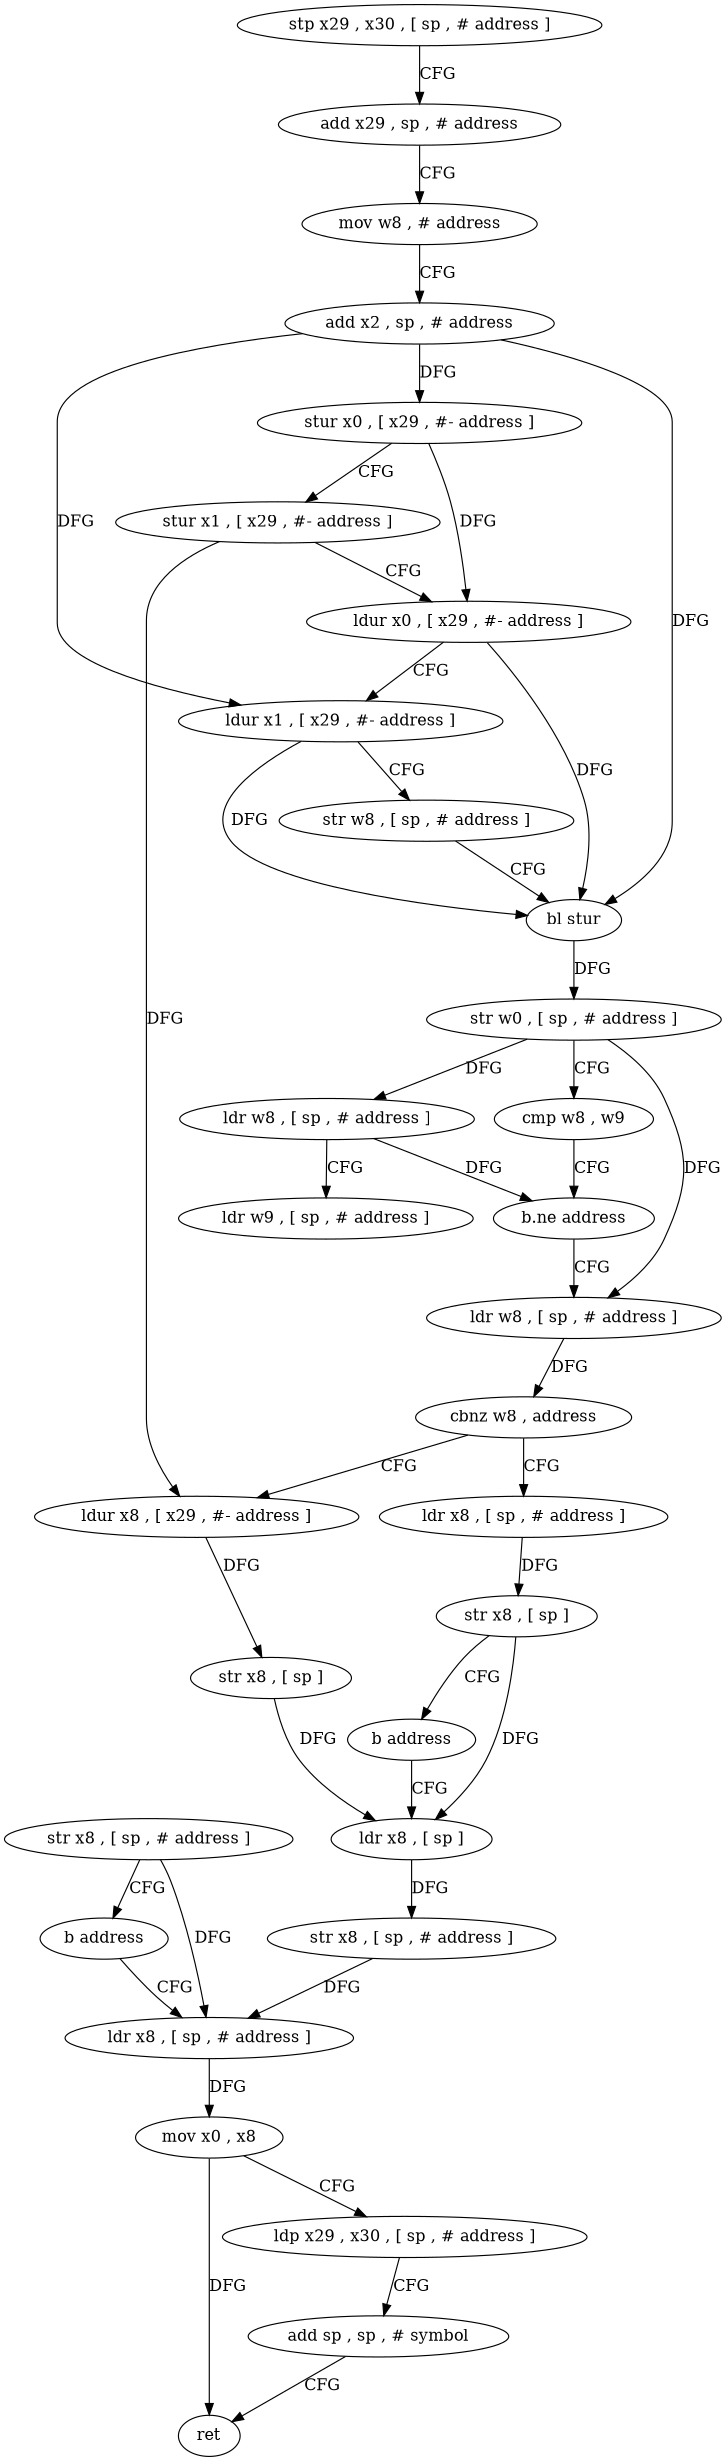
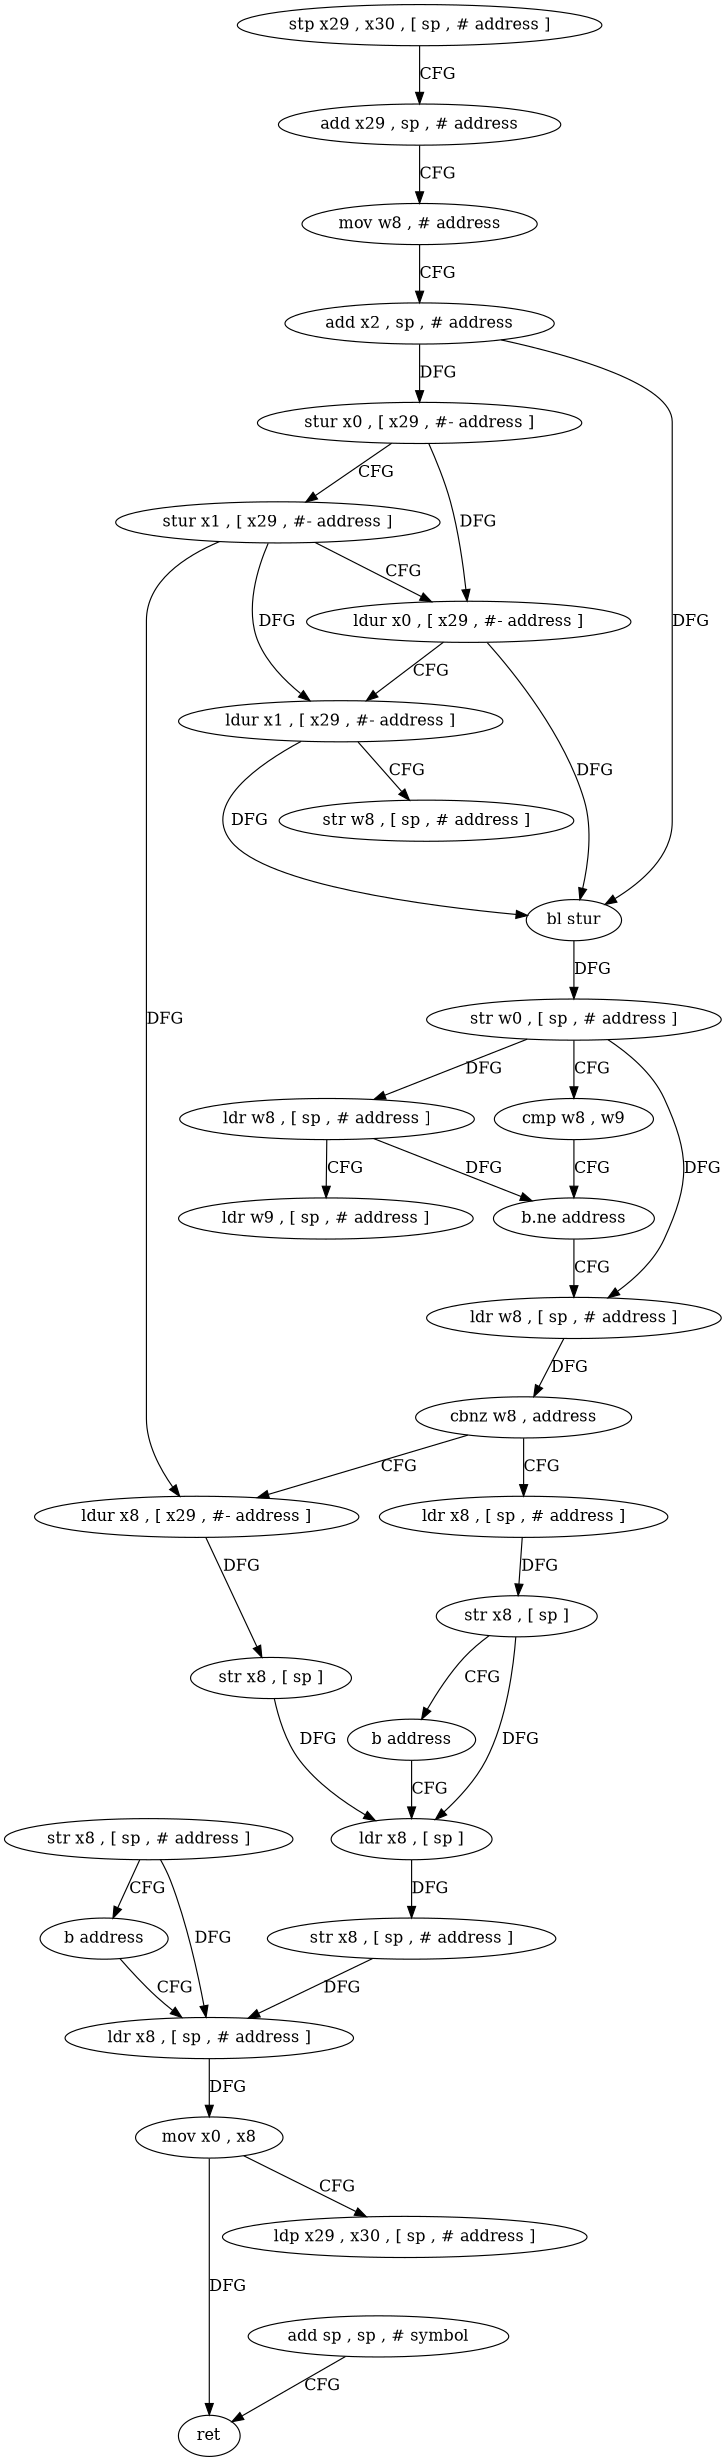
edge "add x2 , sp , # address" -> "ldur x1 , [ x29 , #- address ]": now "stur x1 , [ x29 , #- address ]" -> "ldur x1 , [ x29 , #- address ]"
edge "str w8 , [ sp , # address ]" -> "bl stur": removed, label "CFG"
edge "ldp x29 , x30 , [ sp , # address ]" -> "add sp , sp , # symbol": removed, label "CFG"
